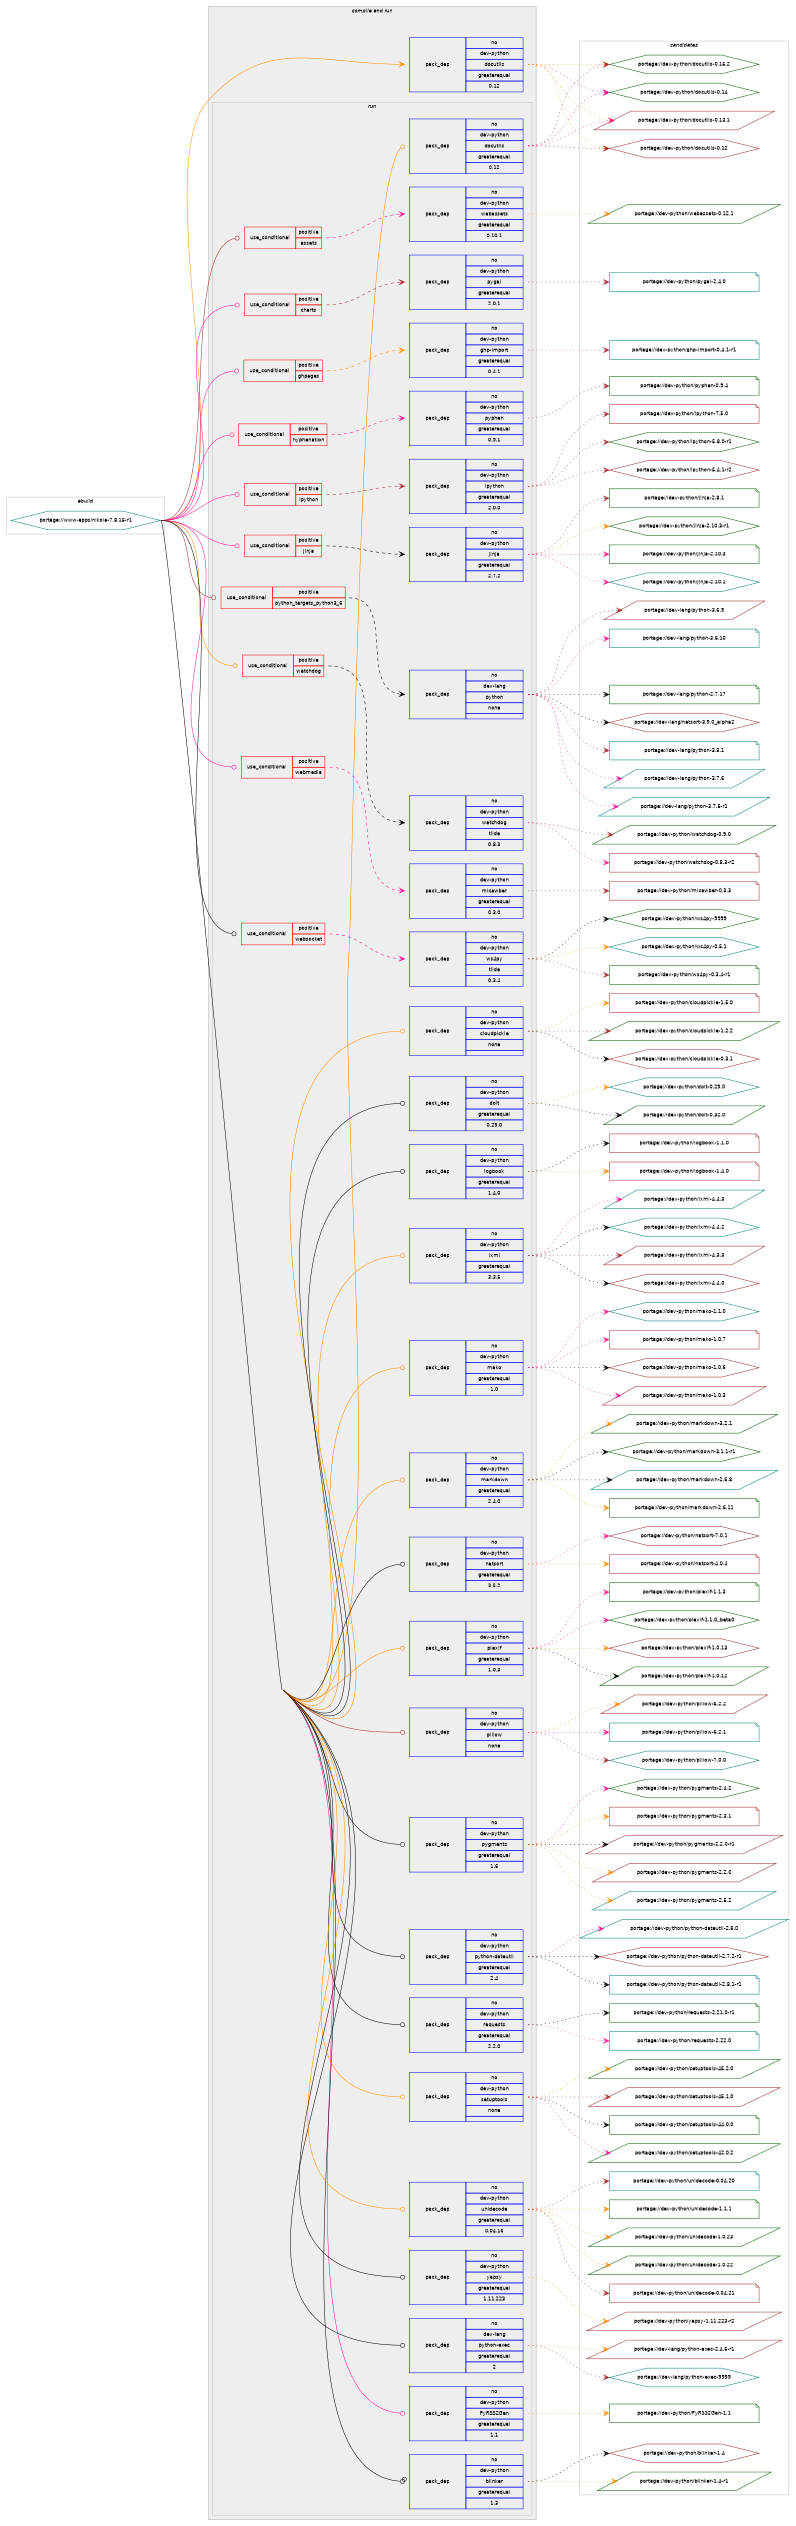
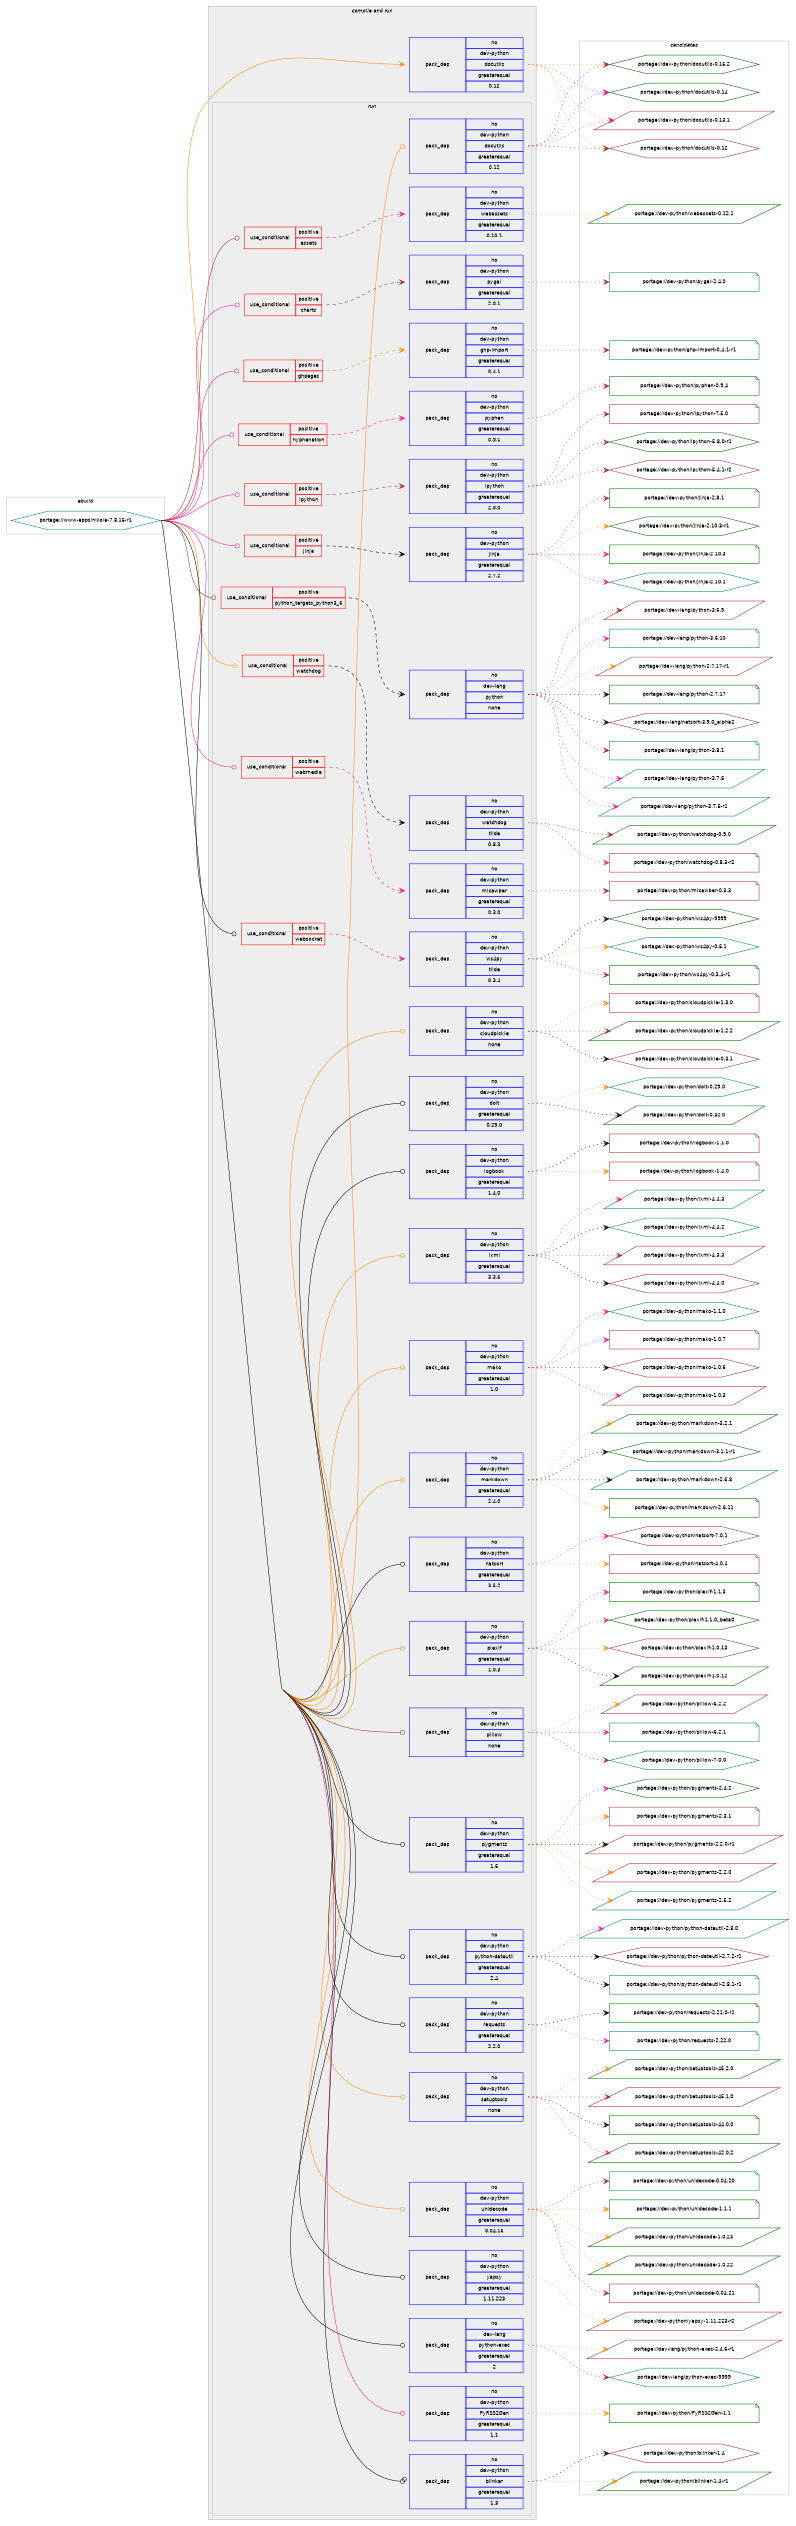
node "portage://dev-lang/python-2.7.17-r1": added
node "portage://dev-python/cloudpickle-1.5.0": label "portage://dev-python/cloudpickle-1.5.0" -> "portage://dev-python/cloudpickle-1.3.0"
